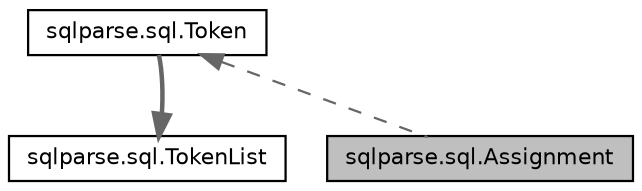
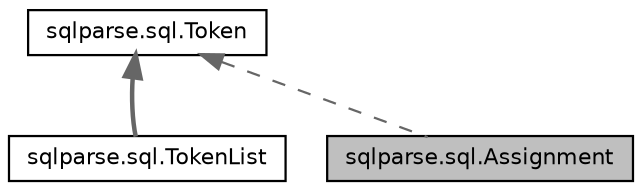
edge "sqlparse.sql.Token" -> "sqlparse.sql.TokenList": reversed
